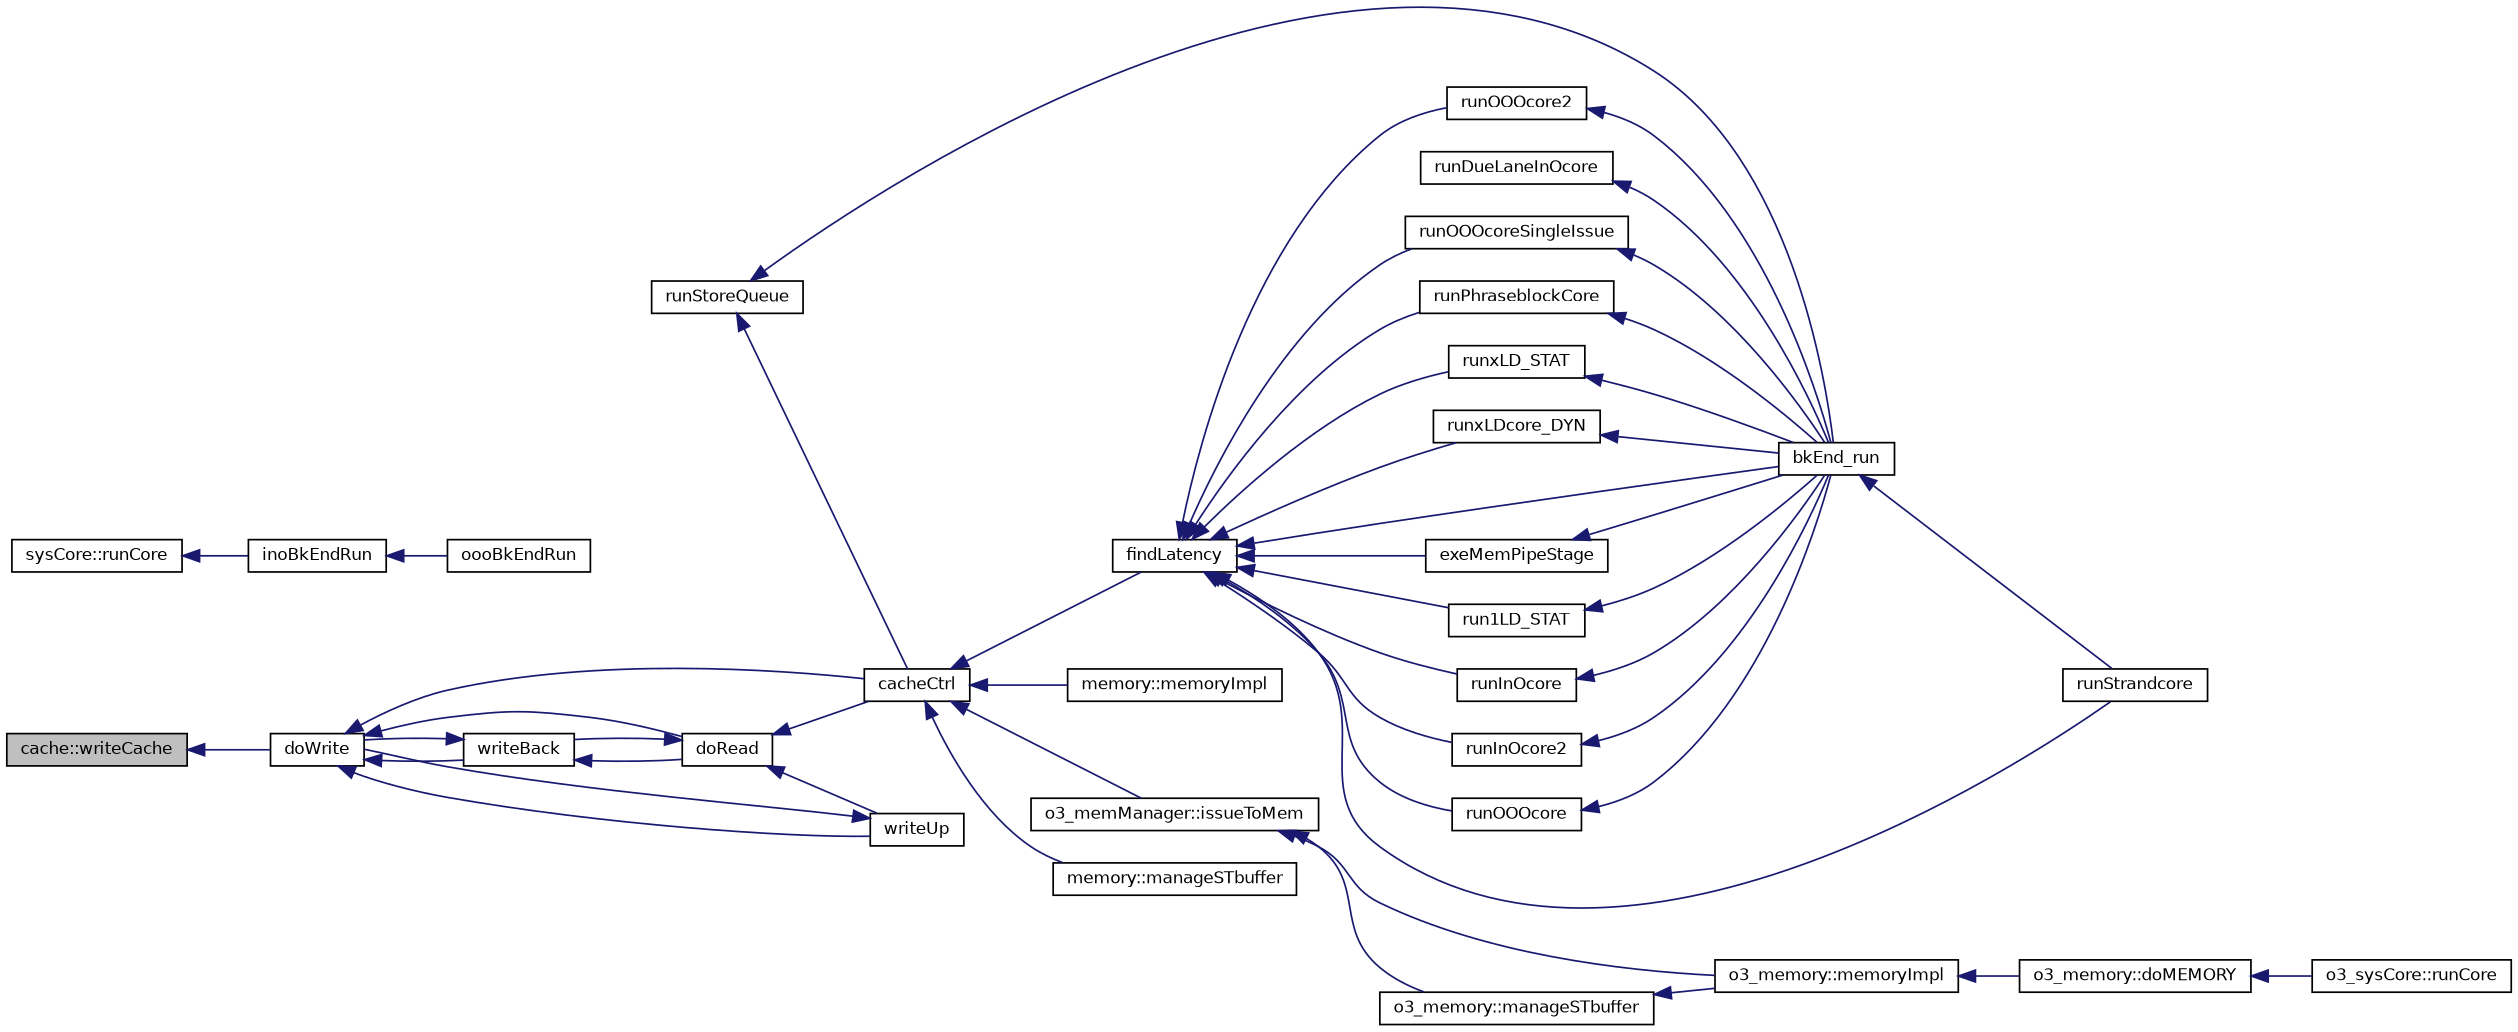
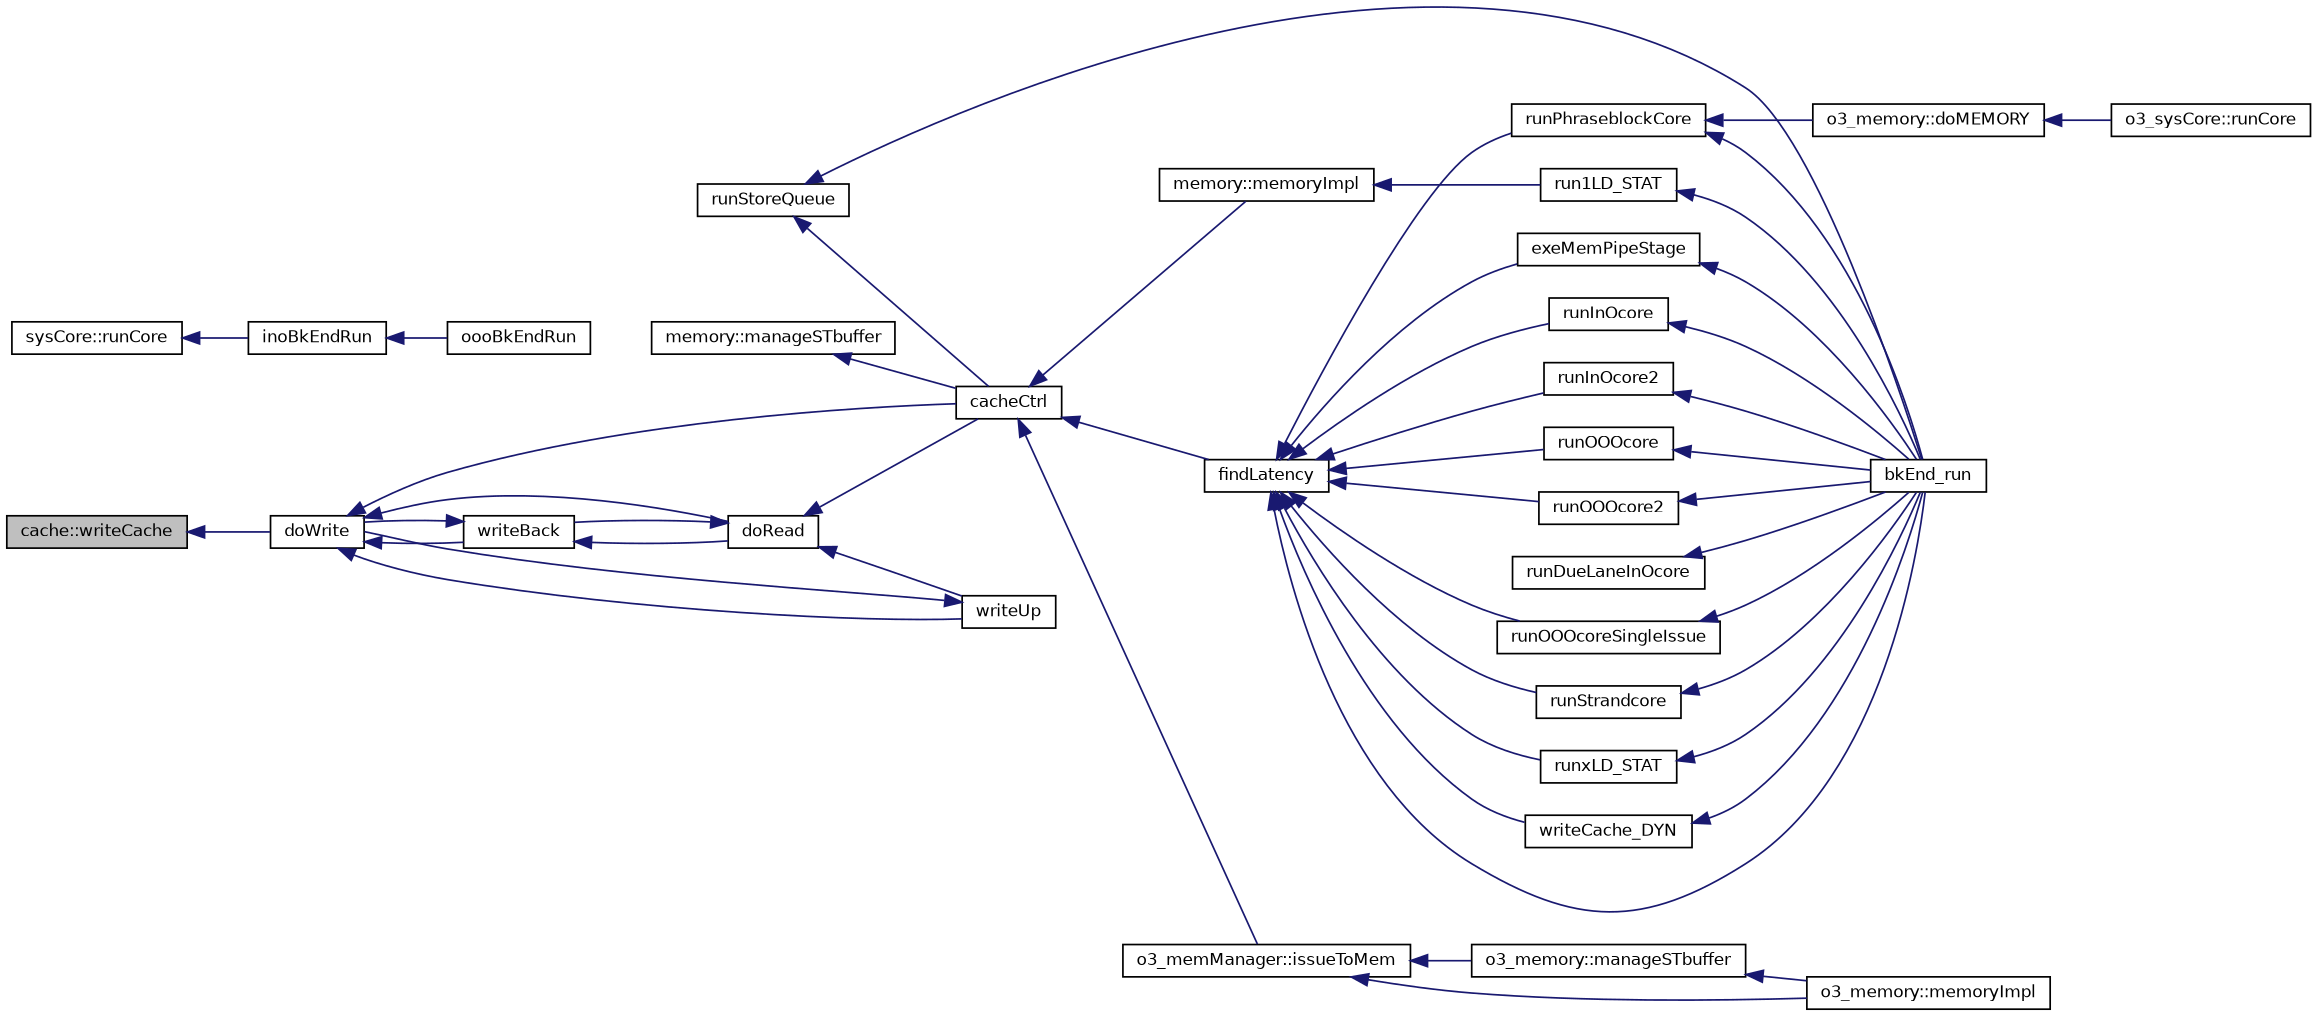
node "runxLDcore_DYN": label "runxLDcore_DYN" -> "writeCache_DYN"
edge "runStrandcore" -> "bkEnd_run": reversed
edge "run1LD_STAT" -> "findLatency": now "run1LD_STAT" -> "memory::memoryImpl"
edge "memory::manageSTbuffer" -> "cacheCtrl": reversed
edge "o3_memory::doMEMORY" -> "o3_memory::memoryImpl": now "o3_memory::doMEMORY" -> "runPhraseblockCore"
